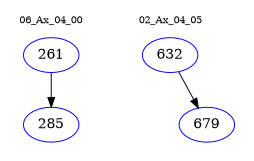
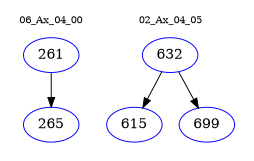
node "285": label "285" -> "265"
node "615": added
node "679": label "679" -> "699"
